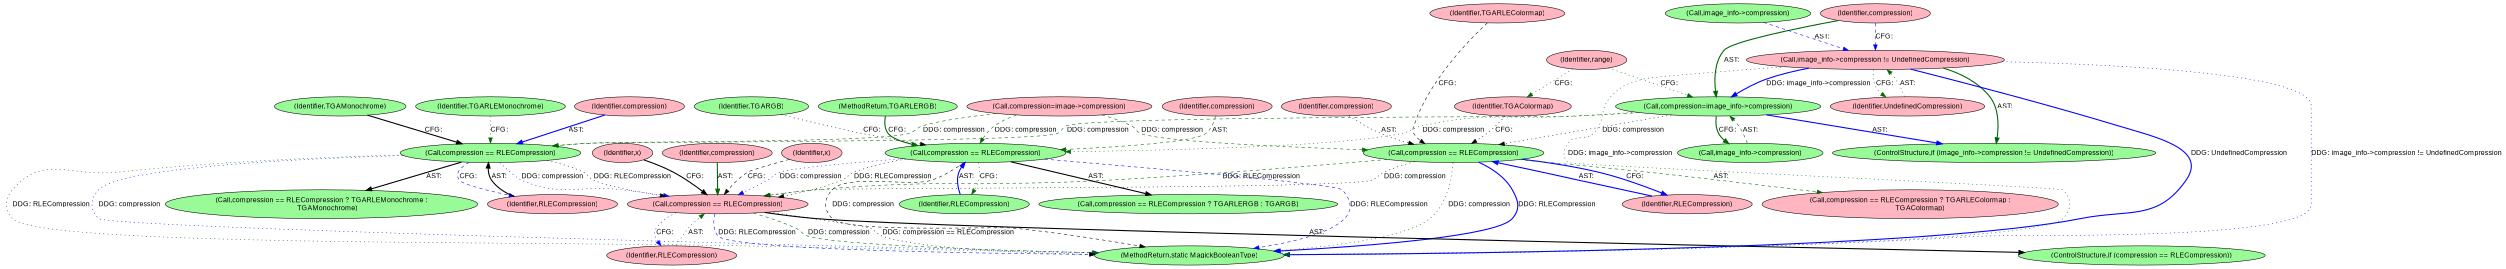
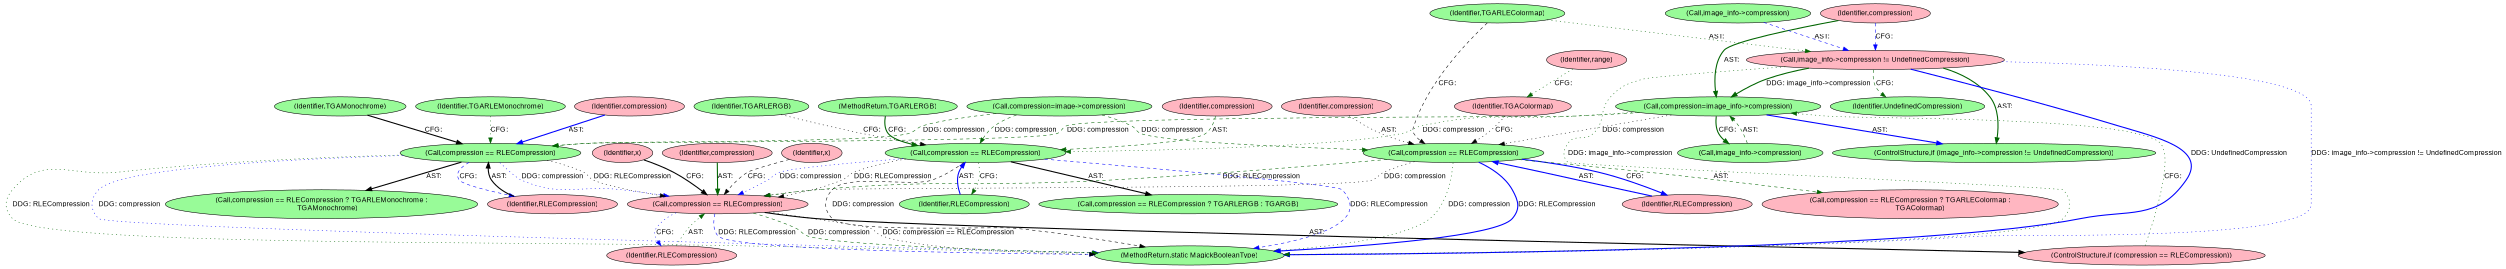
node "(Identifier,TGARLEColormap)": fillcolor lightpink -> palegreen
edge "(Call,image_info->compression != UndefinedCompression)" -> "(Call,compression=image_info->compression)": color blue -> darkgreen
edge "(Identifier,range)" -> "(Call,compression=image_info->compression)": now "(ControlStructure,if (compression == RLECompression))" -> "(Call,compression=image_info->compression)"
edge "(Call,image_info->compression != UndefinedCompression)" -> "(Identifier,UndefinedCompression)": style dotted -> dashed
edge "(Identifier,UndefinedCompression)" -> "(Call,image_info->compression != UndefinedCompression)": now "(Identifier,TGARLEColormap)" -> "(Call,image_info->compression != UndefinedCompression)"
node "(Identifier,TGARGB)": label "(Identifier,TGARGB)" -> "(Identifier,TGARLERGB)"
node "(Call,compression=image->compression)": fillcolor lightpink -> palegreen
node "(Identifier,UndefinedCompression)": fillcolor lightpink -> palegreen
node "(ControlStructure,if (compression == RLECompression))": fillcolor palegreen -> lightpink
